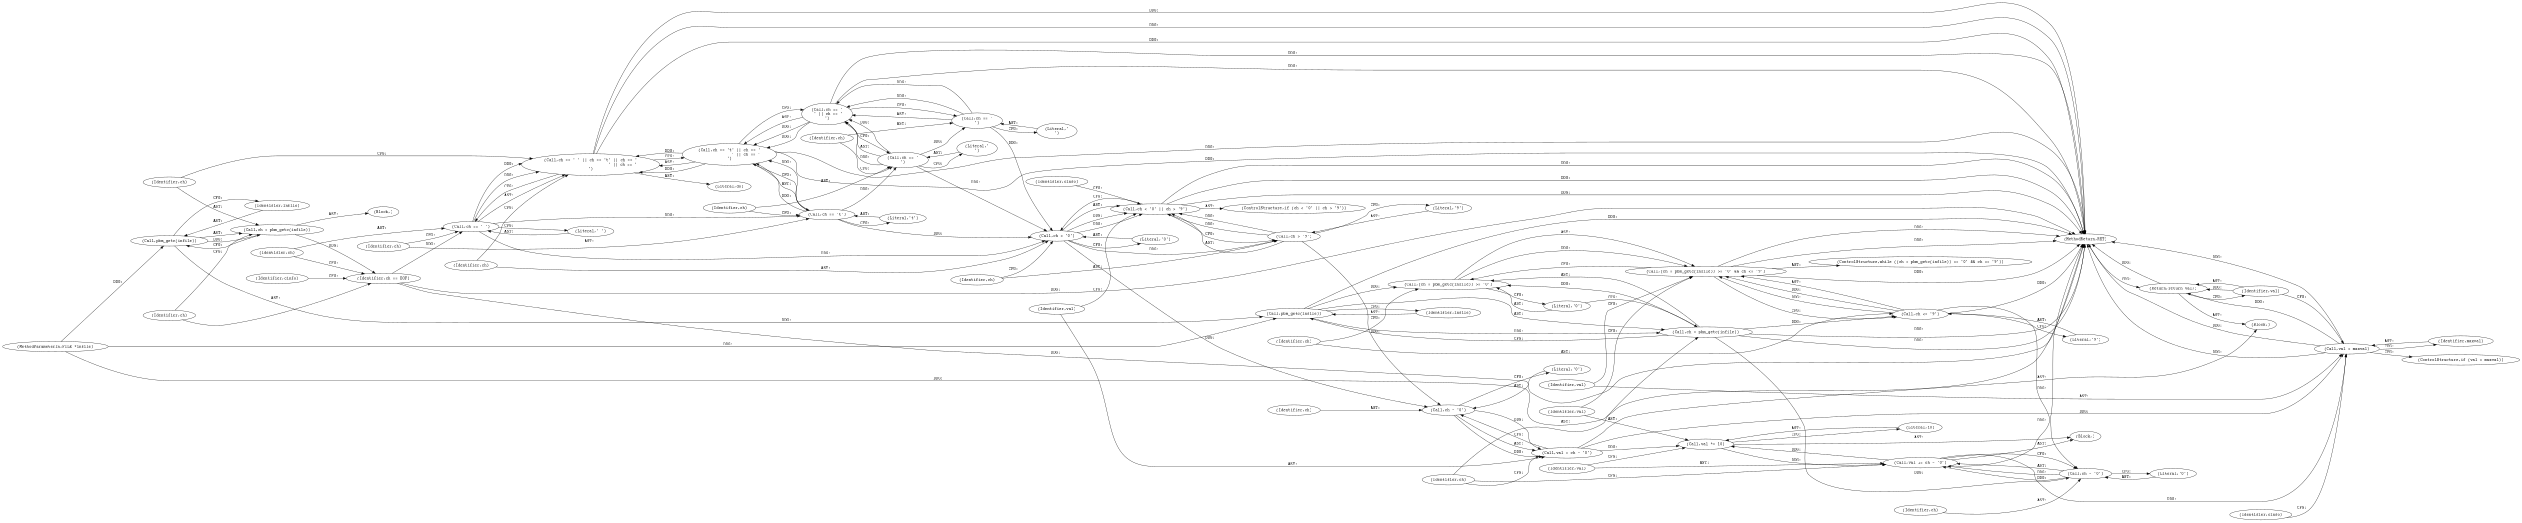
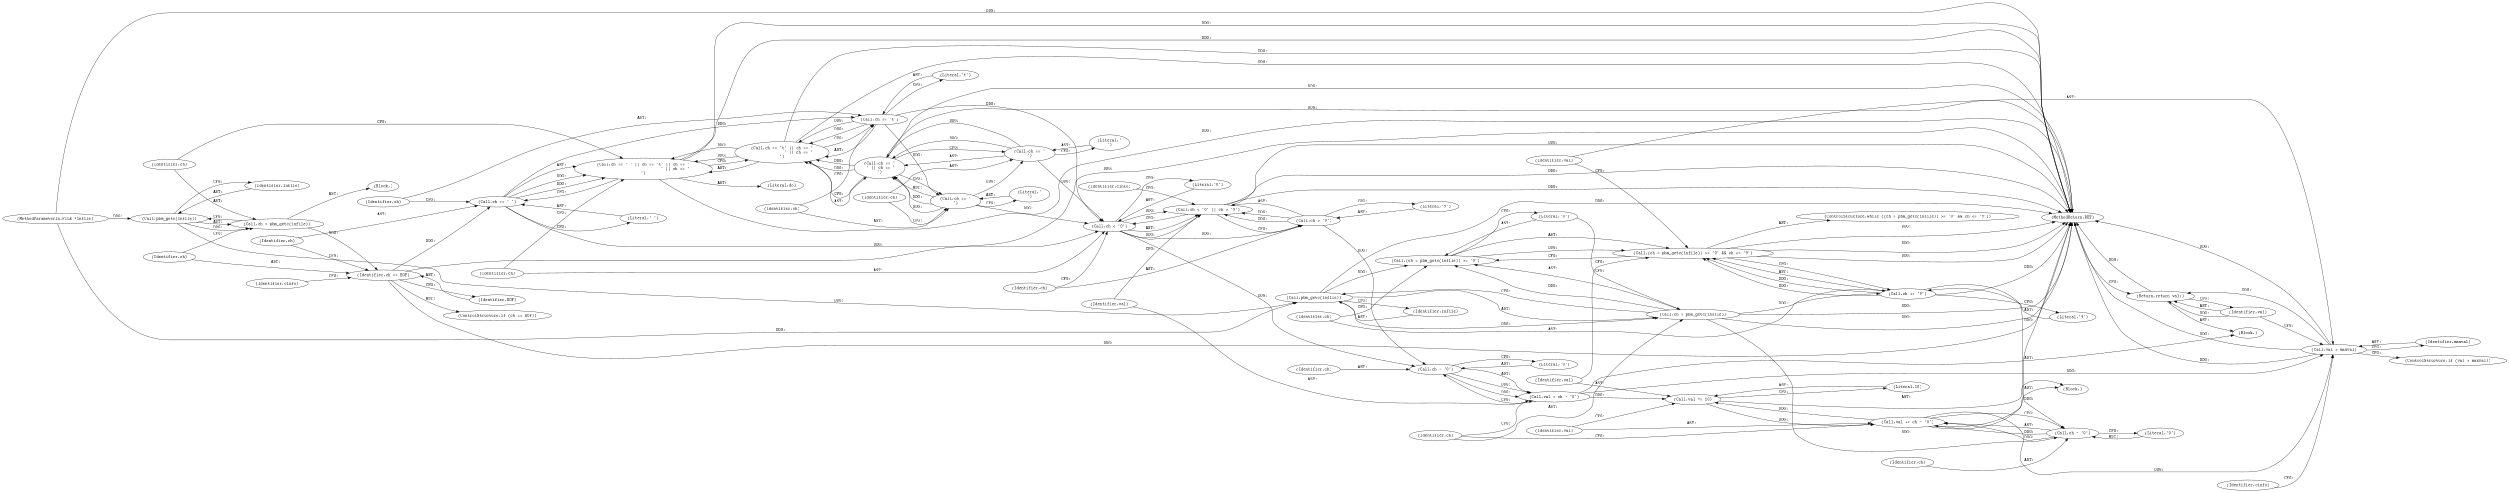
node "(ControlStructure,if (ch < '0' || ch > '9'))": removed
node "(Identifier,EOF)": added
node "(ControlStructure,if (ch == EOF))": added
